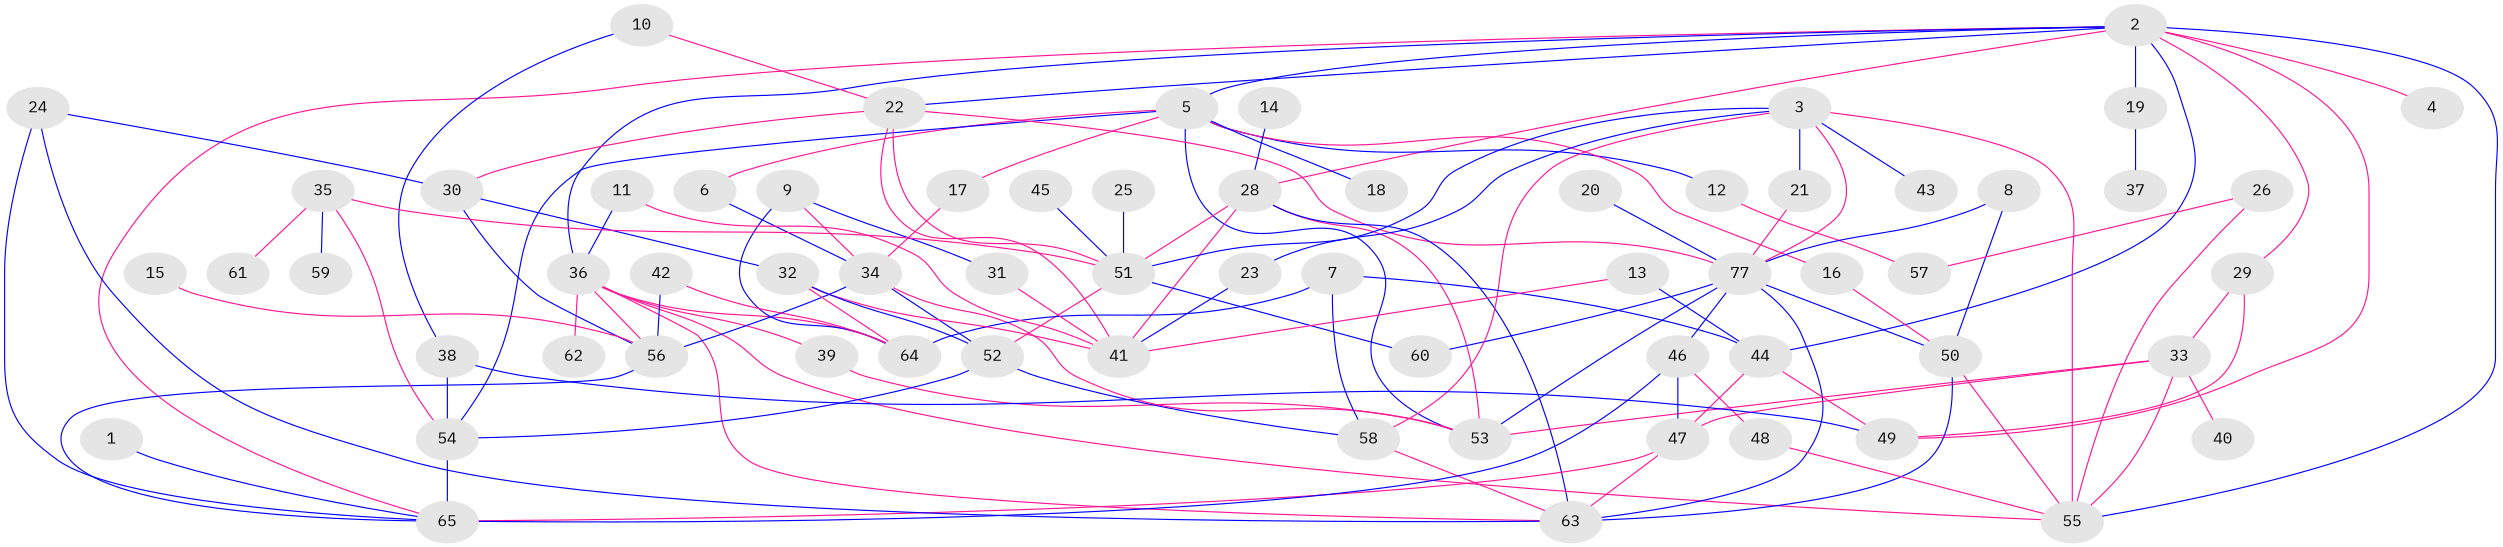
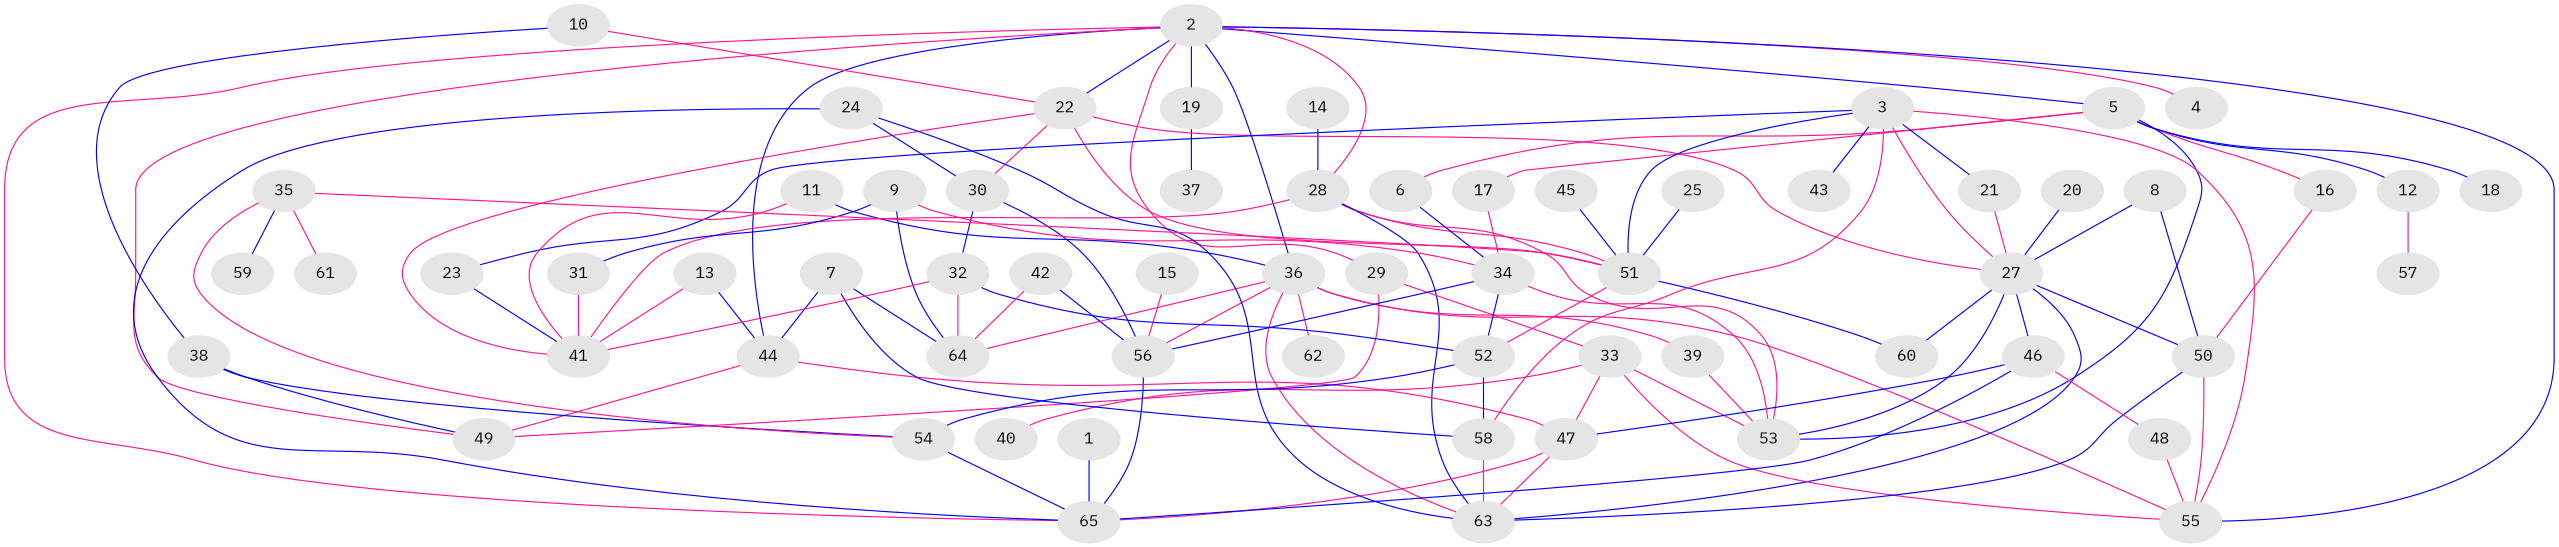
edge "5" -- "54": removed
node "26": removed
node "77": label "77" -> "27"
